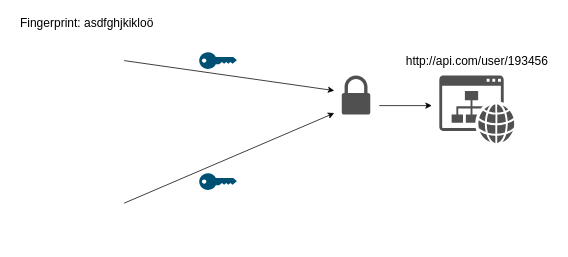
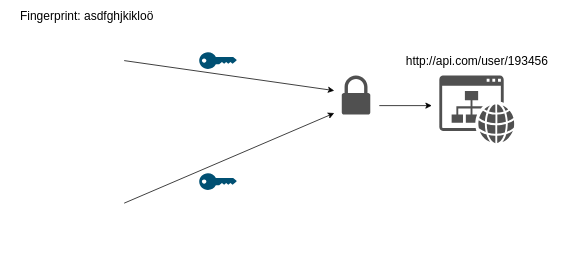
node "Fingerprint: asdfghjkikloö": moved (87, 23) -> (87, 15)
